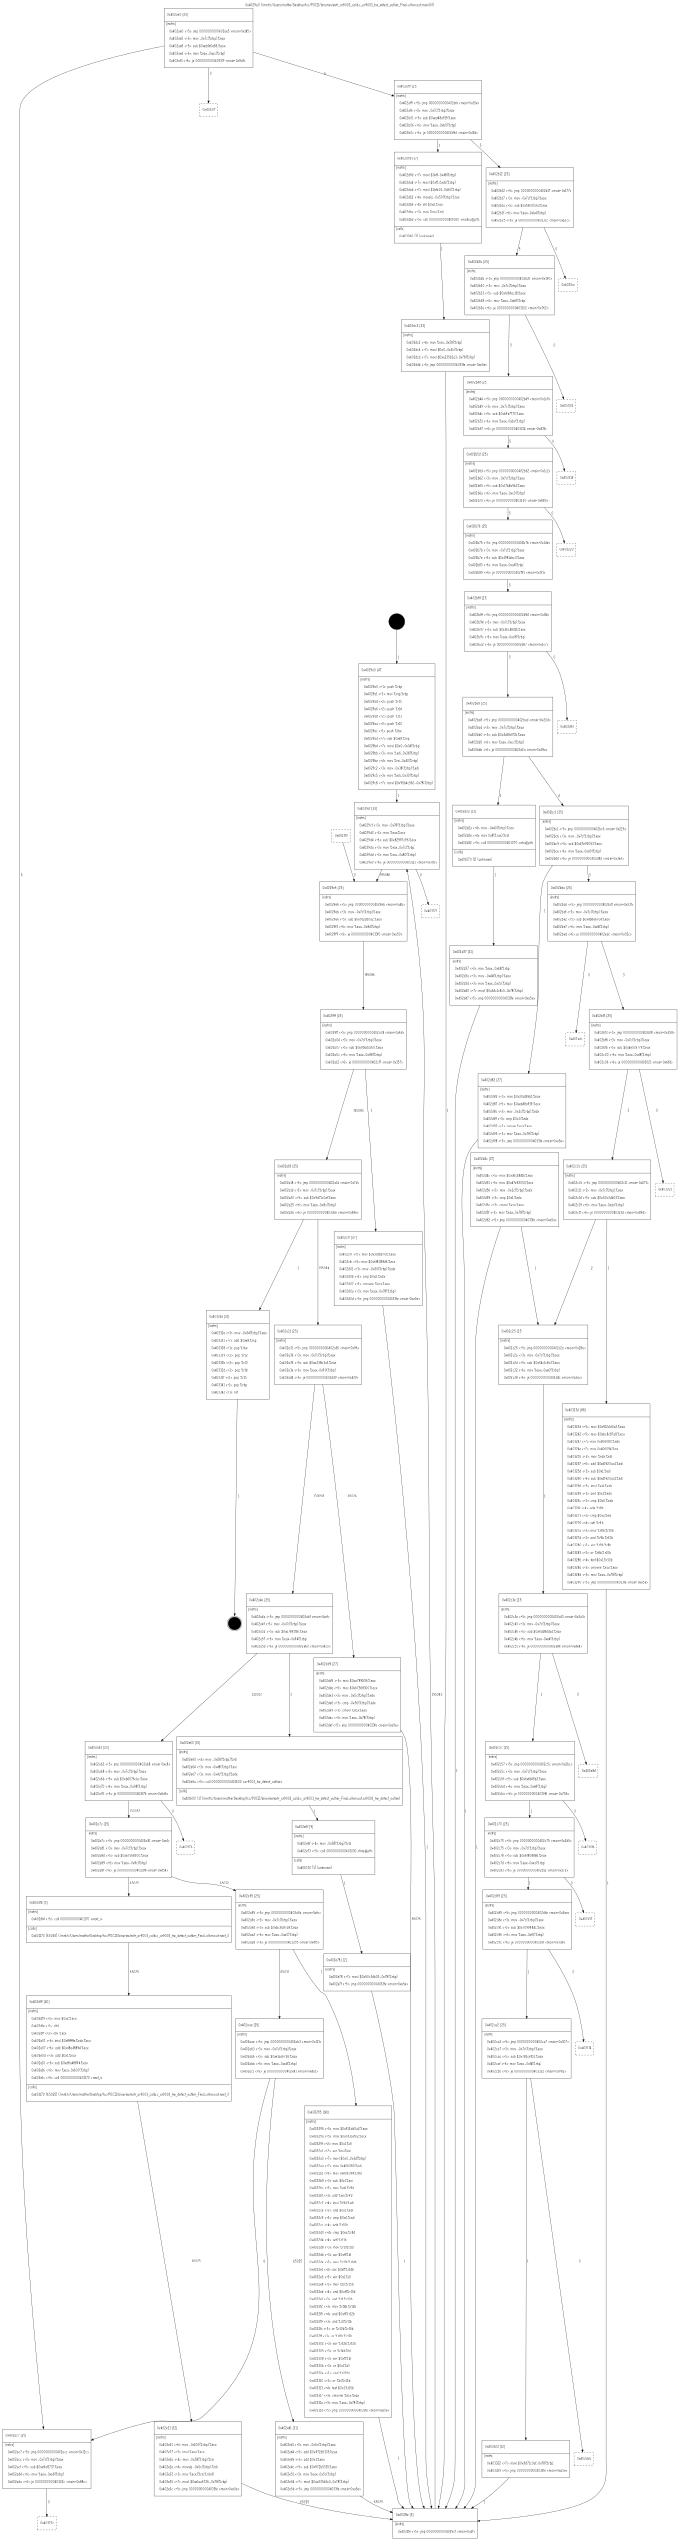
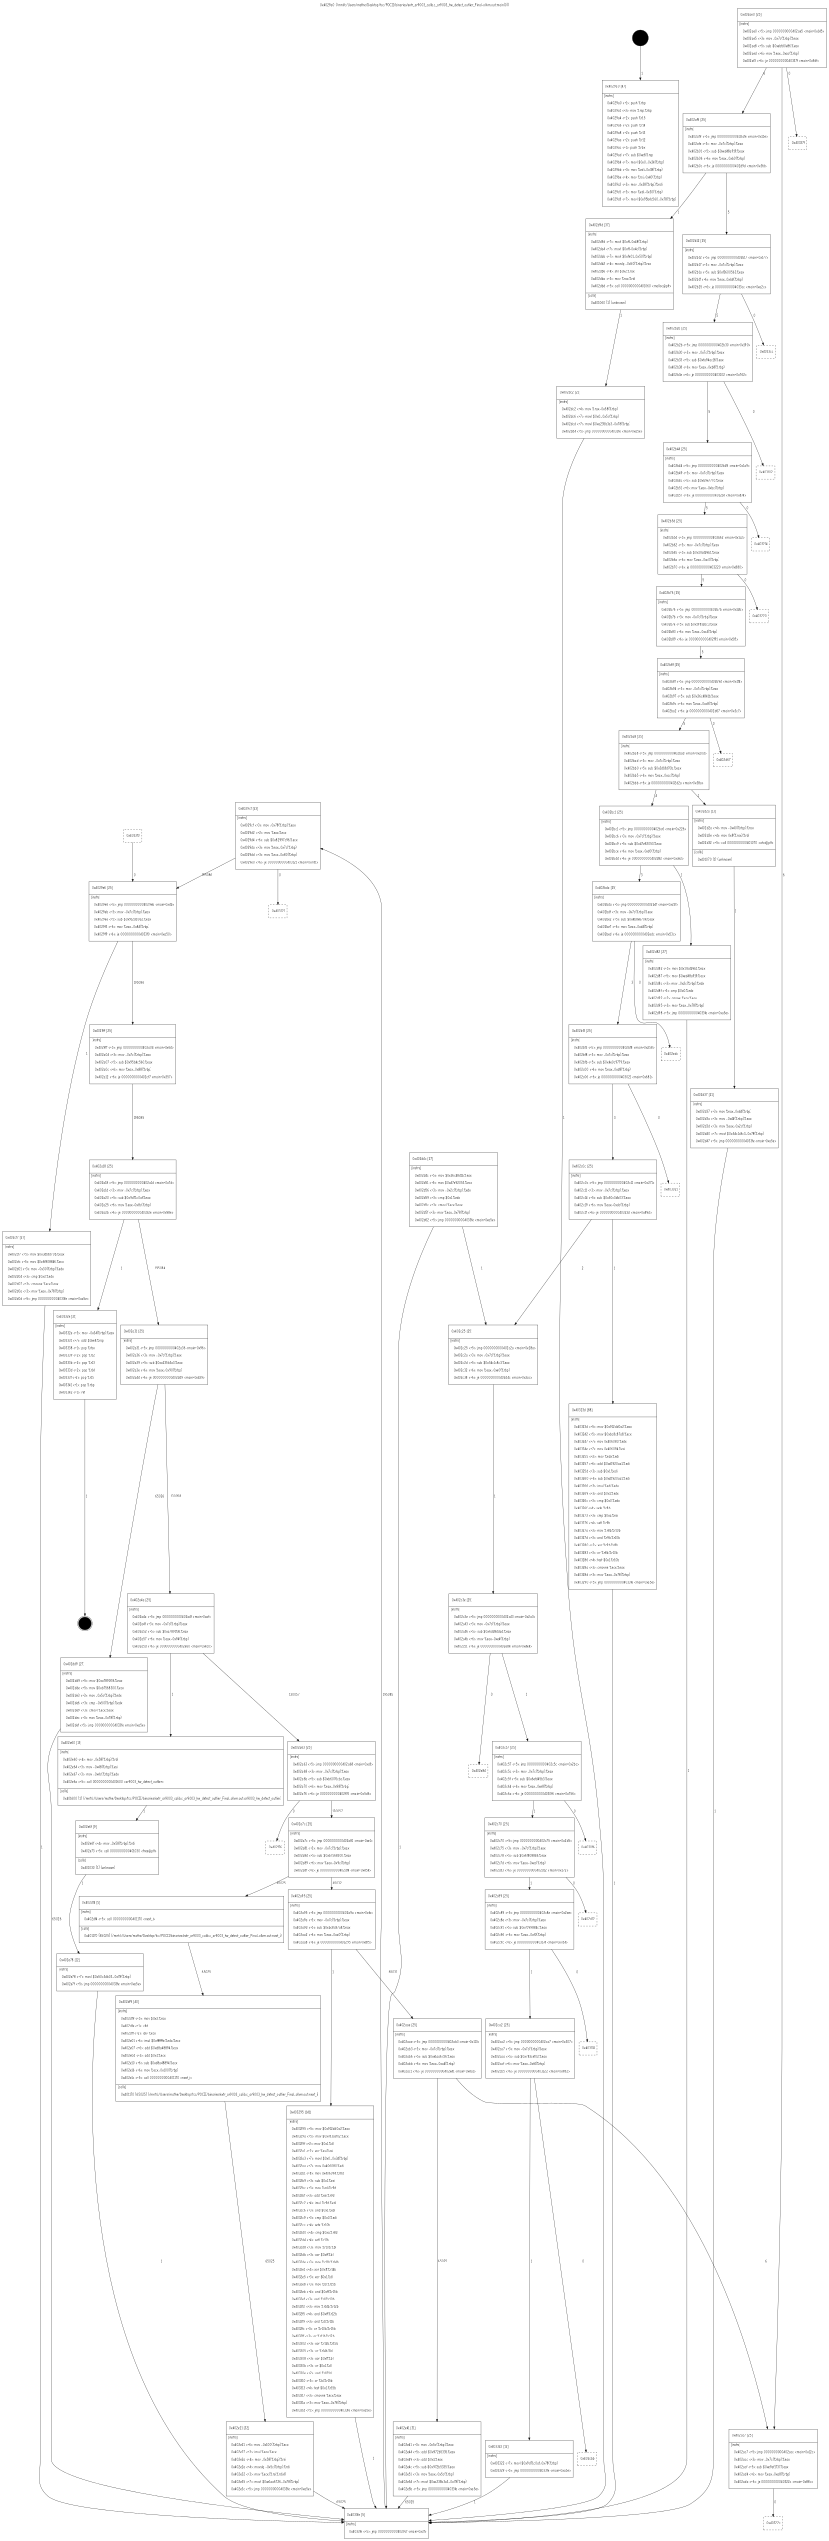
edge "0x4029a0 [47]" -> "0x4029cf [23]": removed, label "1"
edge "0x4029ff [25]" -> "0x402cf7 [27]": now "0x4029e6 [25]" -> "0x402cf7 [27]"
